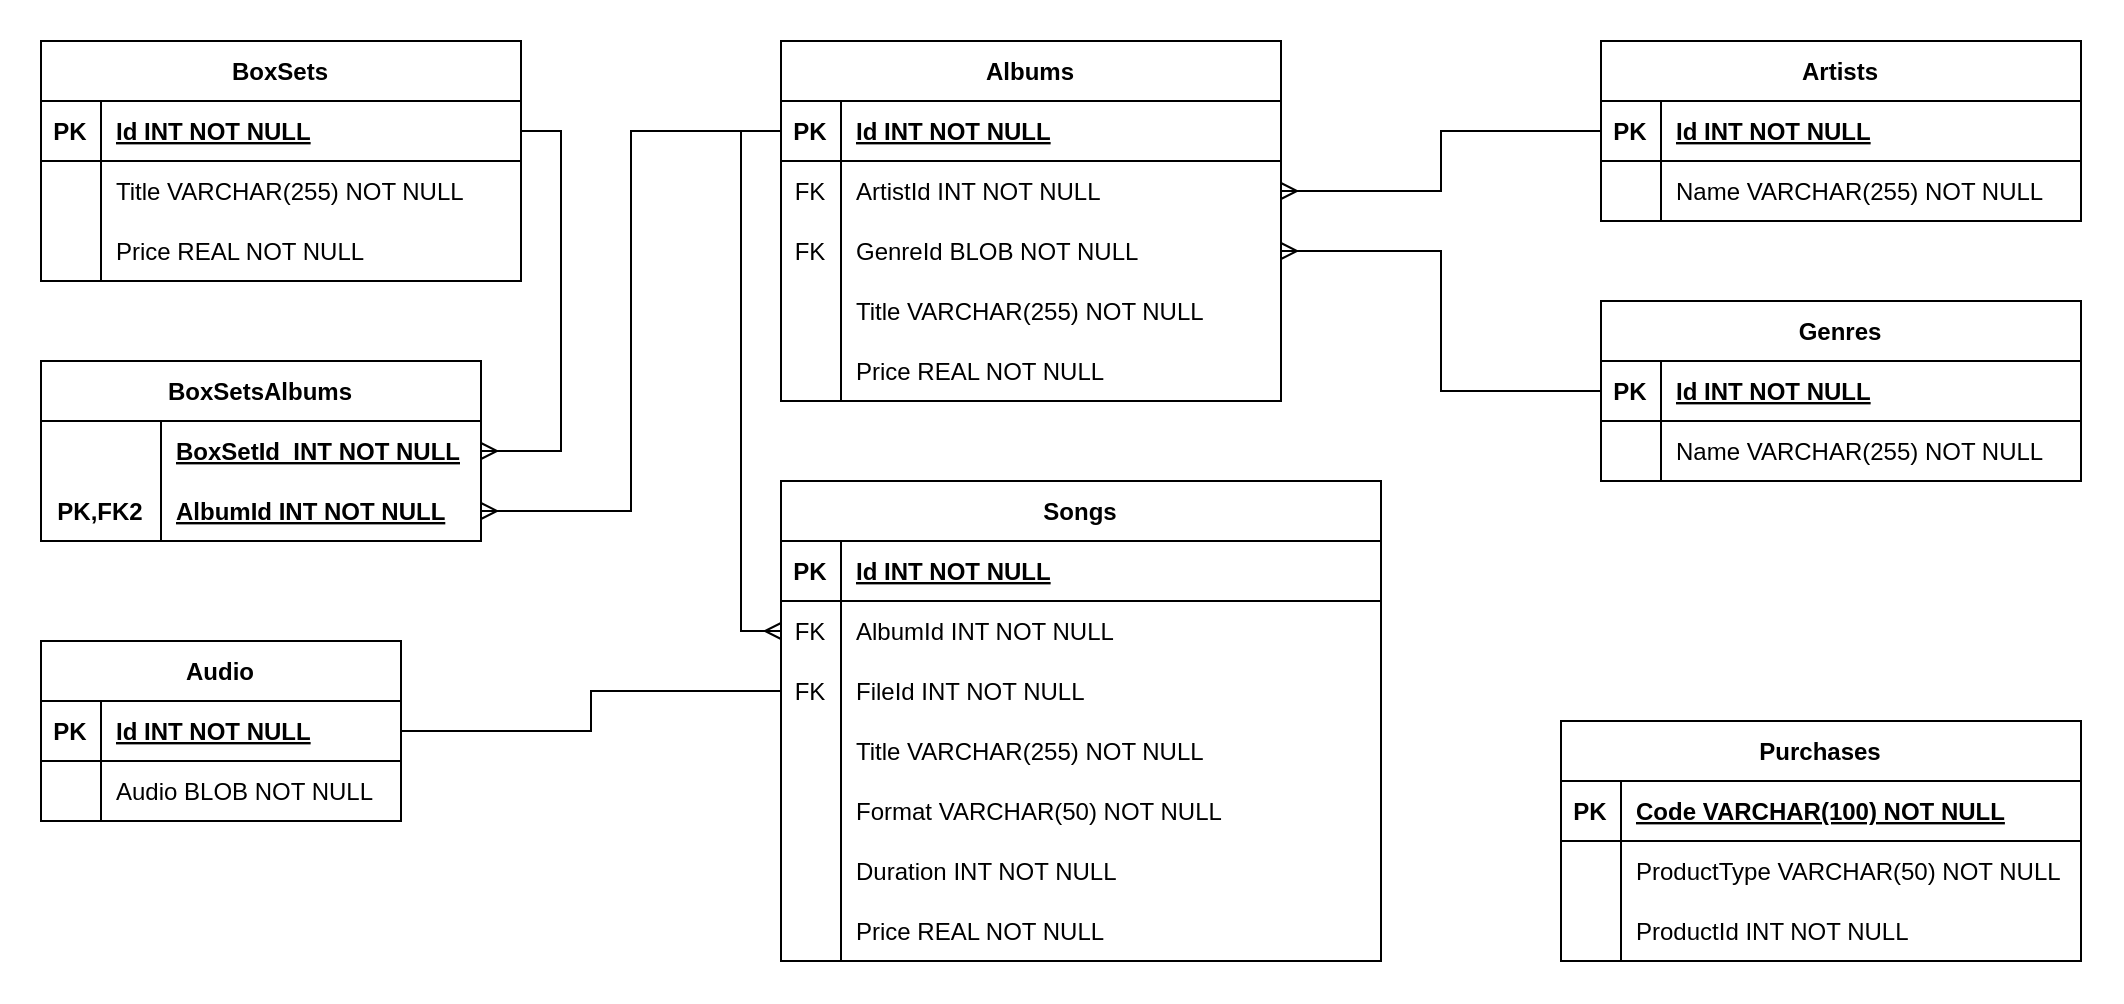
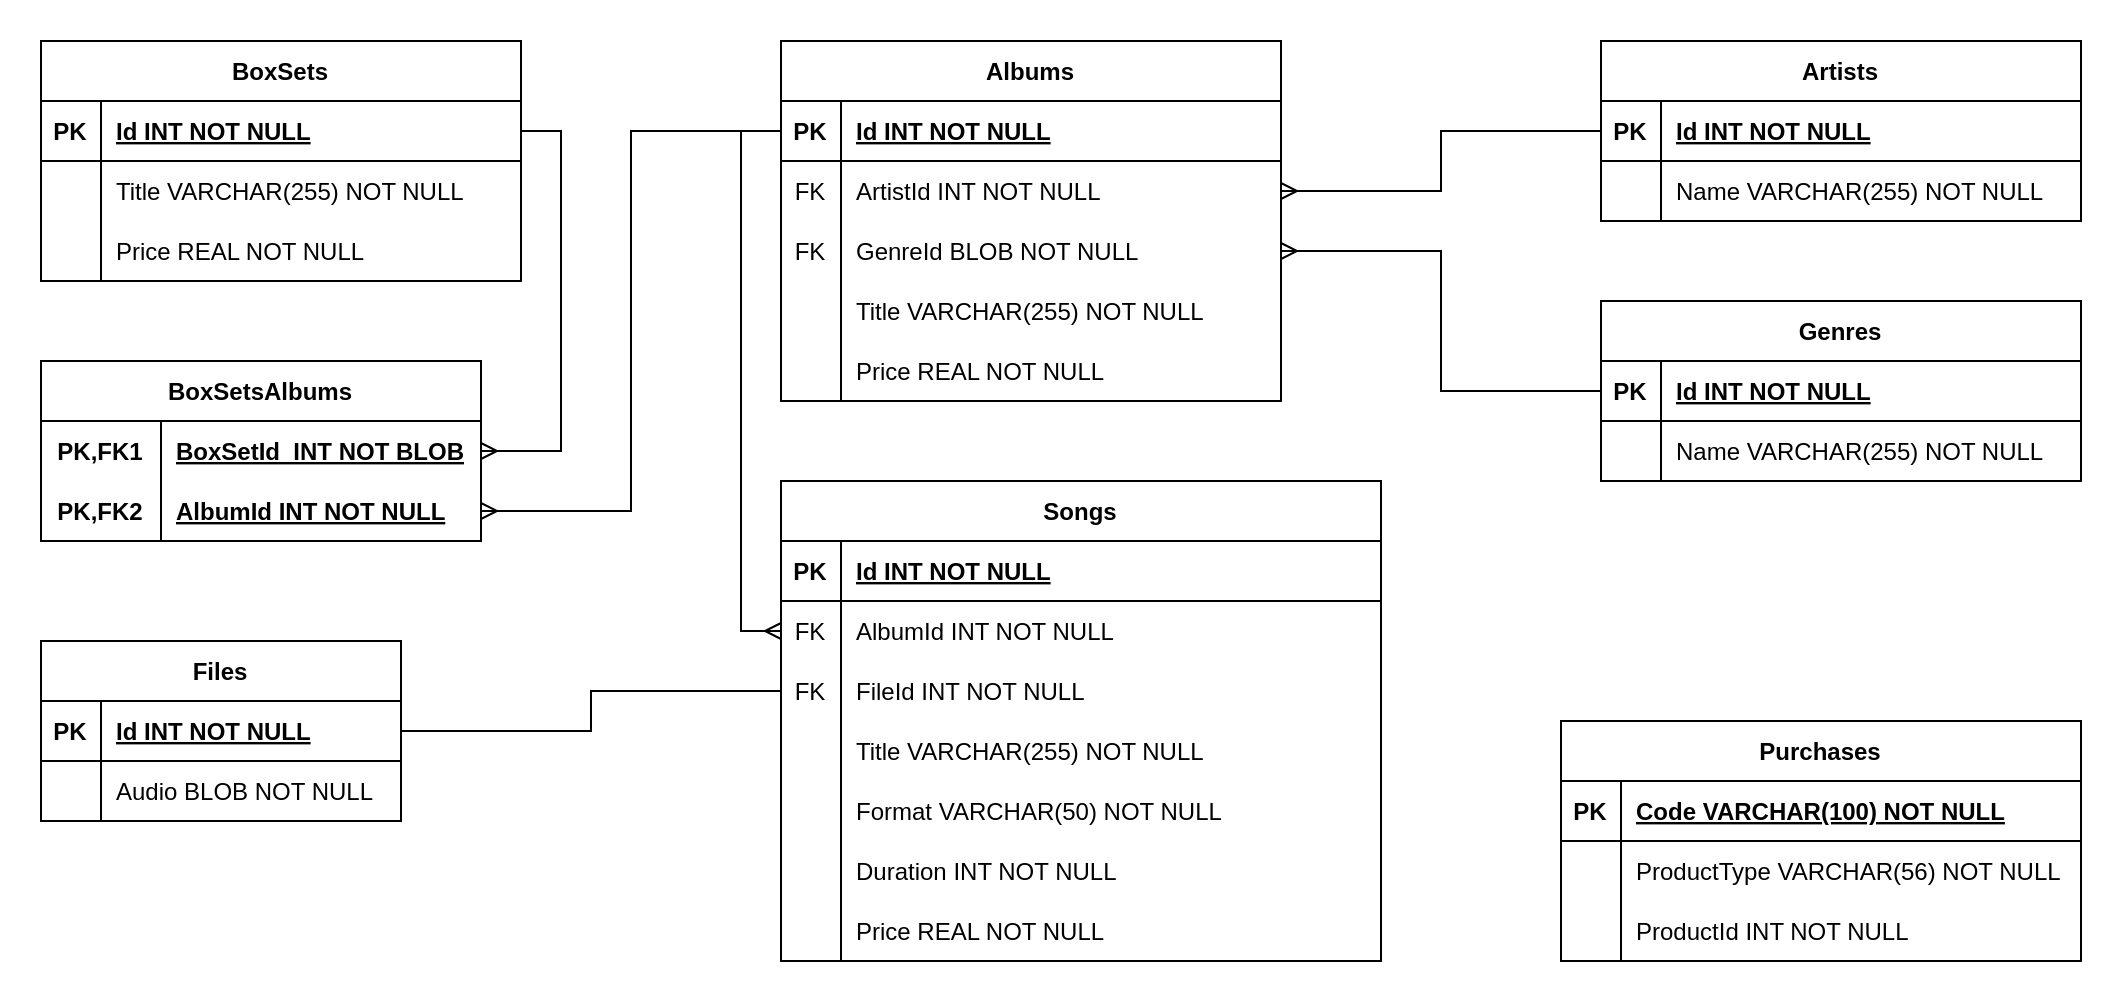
node "PK,FK1": added
node "BoxSetId INT NOT NULL": label "BoxSetId INT NOT NULL" -> "BoxSetId INT NOT BLOB"
node "Audio": label "Audio" -> "Files"
node "ProductType VARCHAR(50) NOT NULL": label "ProductType VARCHAR(50) NOT NULL" -> "ProductType VARCHAR(56) NOT NULL"
